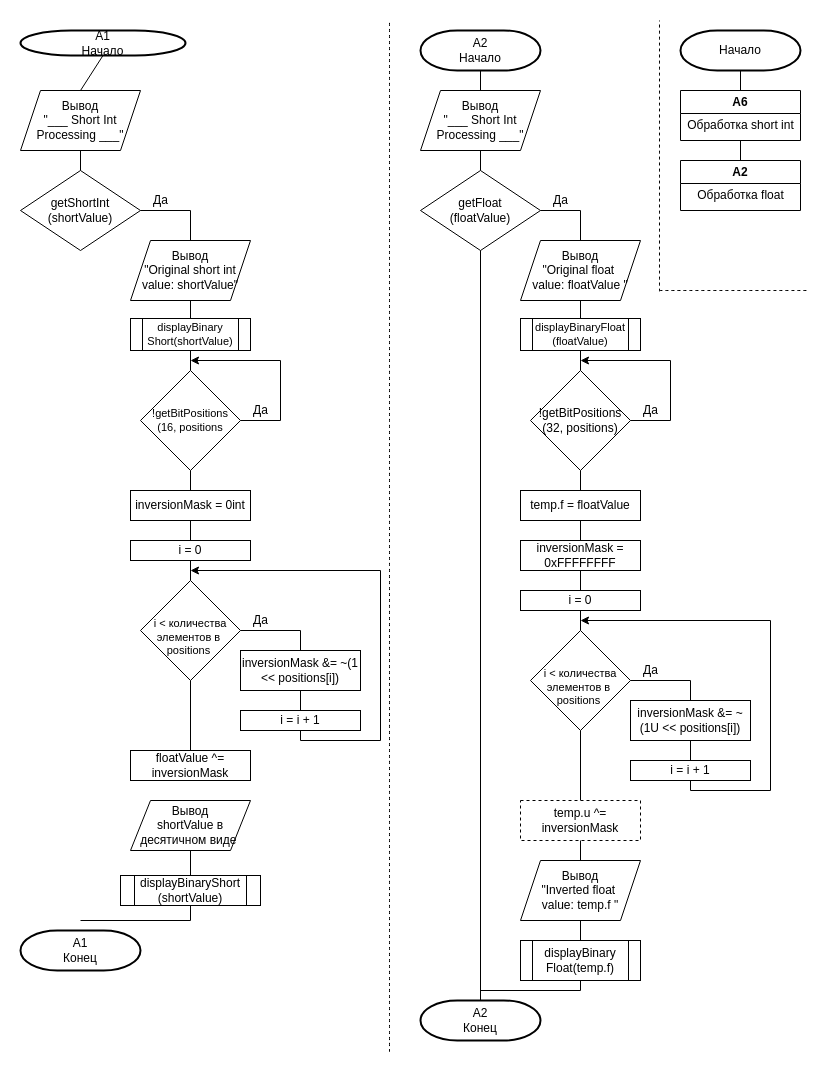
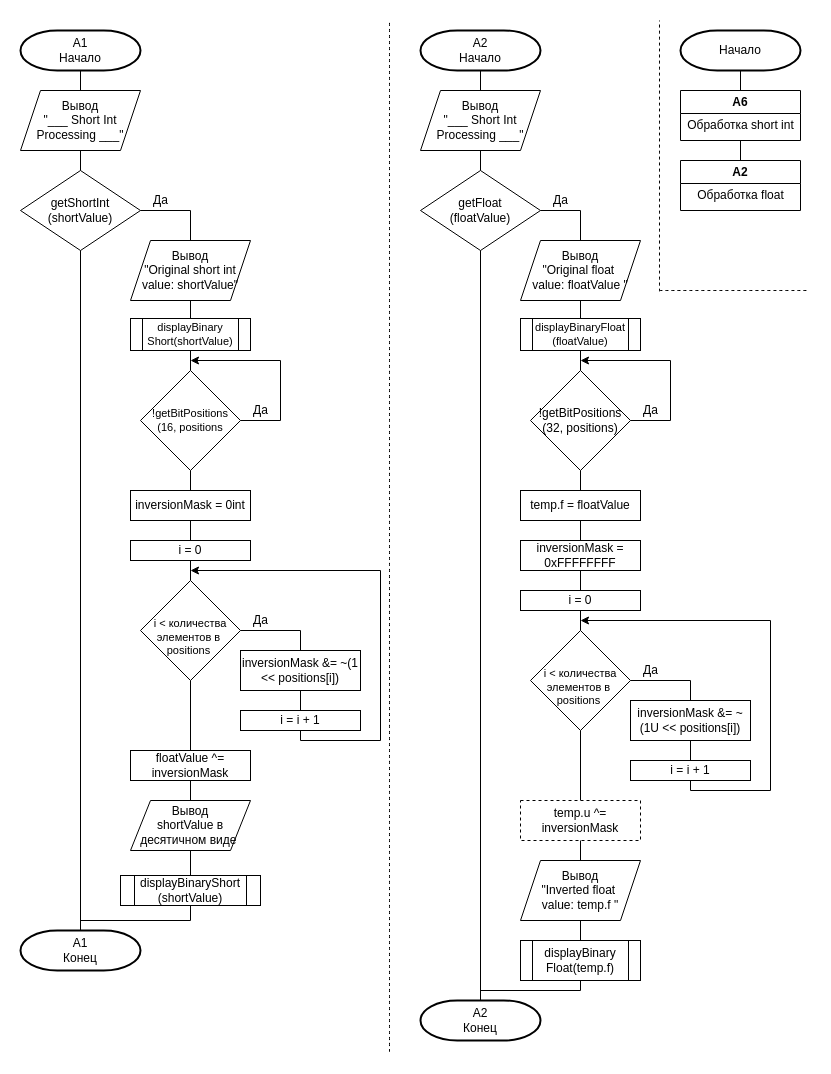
node "A1 Начало": size 165x25 -> 120x40
edge "getShortInt (shortValue)" -- "A1 Конец": added
edge "floatValue ^= inversionMask" -- "Вывод shortValue в десятичном виде": added
